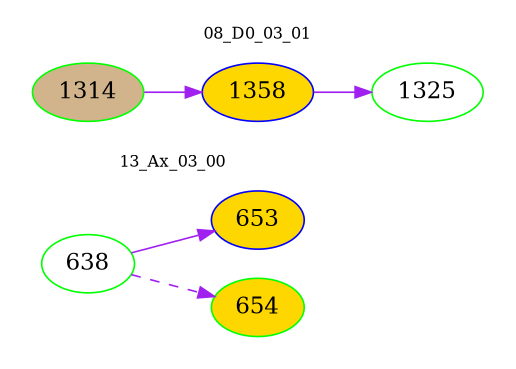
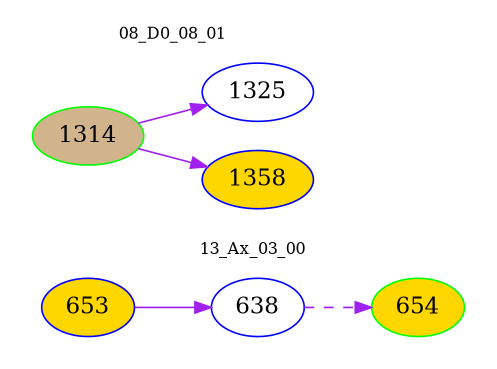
cluster "08_D0_03_01": label "08_D0_03_01" -> "08_D0_08_01"
edge "1358" -> "1325": now "1314" -> "1325"
node "1325": color green -> blue
edge "638" -> "653": reversed
node "638": color green -> blue
